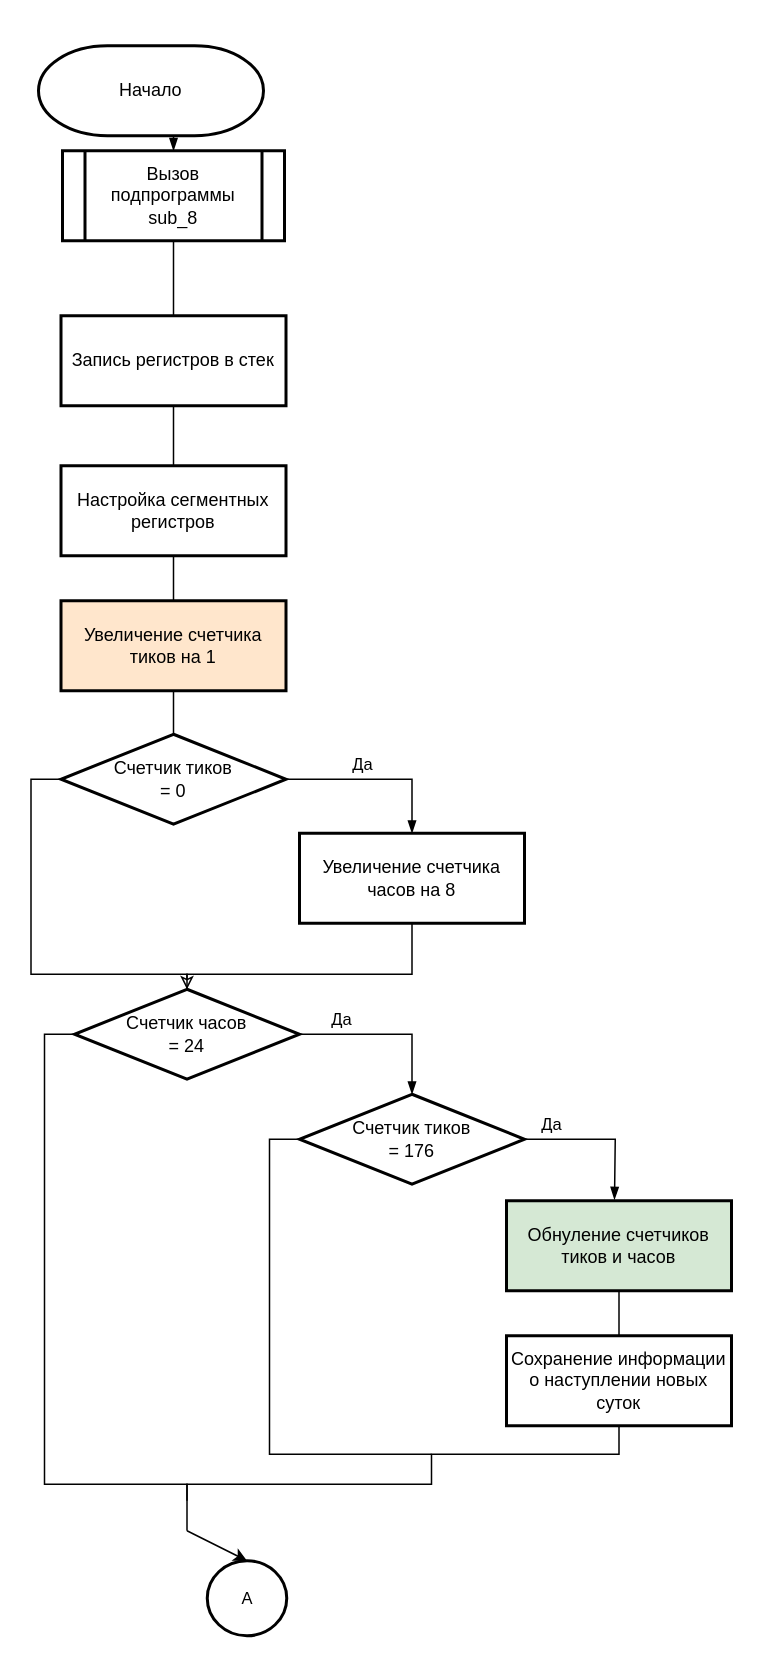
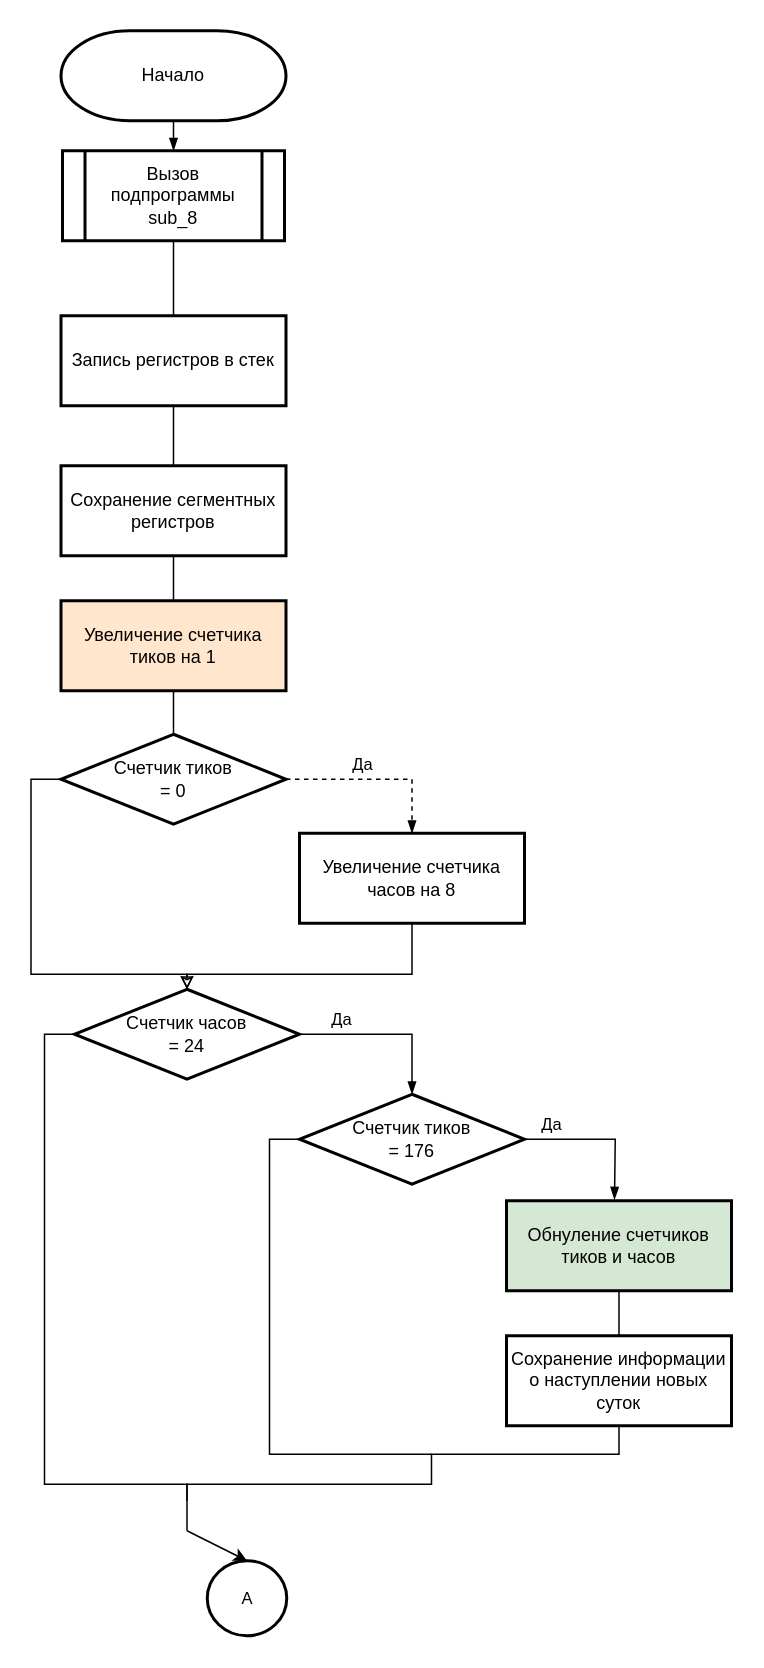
node "Начало": moved (151, 91) -> (173, 76)
node "Настройка сегментных регистров": label "Настройка сегментных регистров" -> "Сохранение сегментных регистров"
edge "Счетчик тиков = 0" -> "Увеличение счетчика часов на 8": style solid -> dashed
edge "Увеличение счетчика часов на 8" -- "Счетчик часов = 24": arrowhead none -> block
